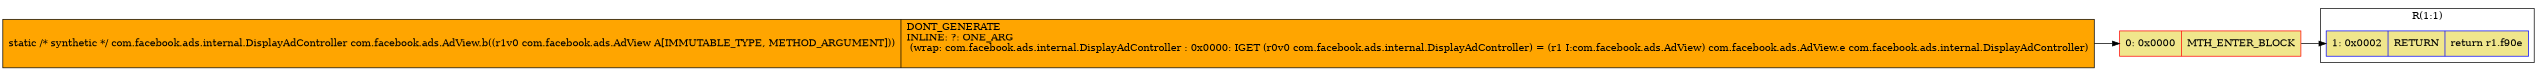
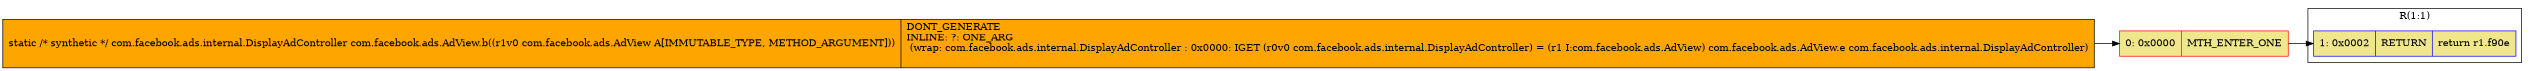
node "0: 0x0000": text "MTH_ENTER_BLOCK" -> "MTH_ENTER_ONE"
